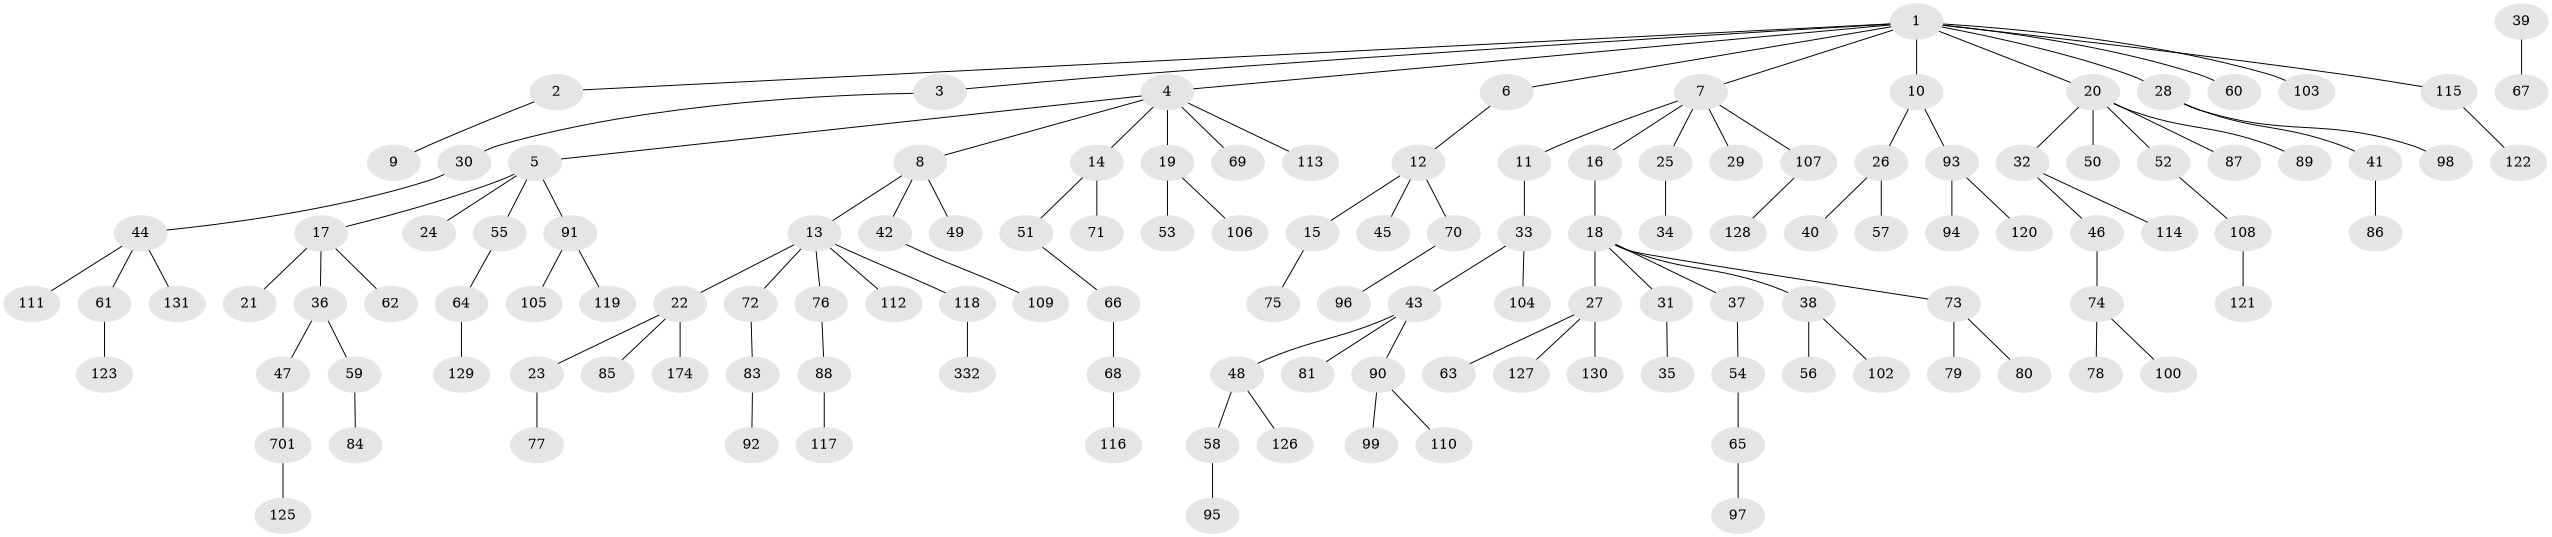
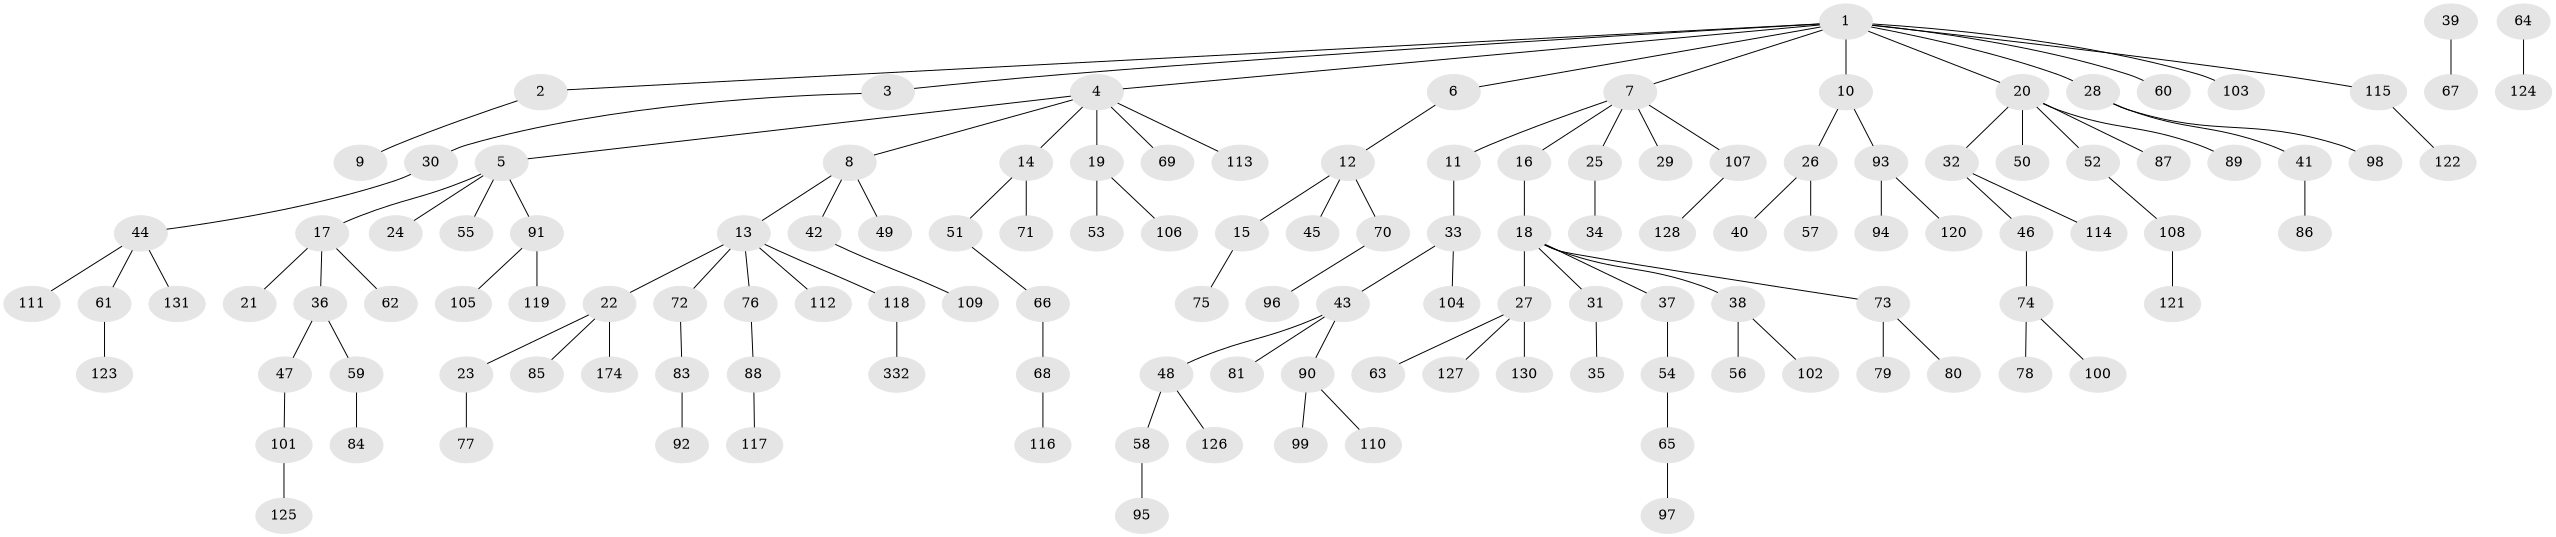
edge "55" -- "64": removed
node "129": label "129" -> "124"
node "701": label "701" -> "101"
